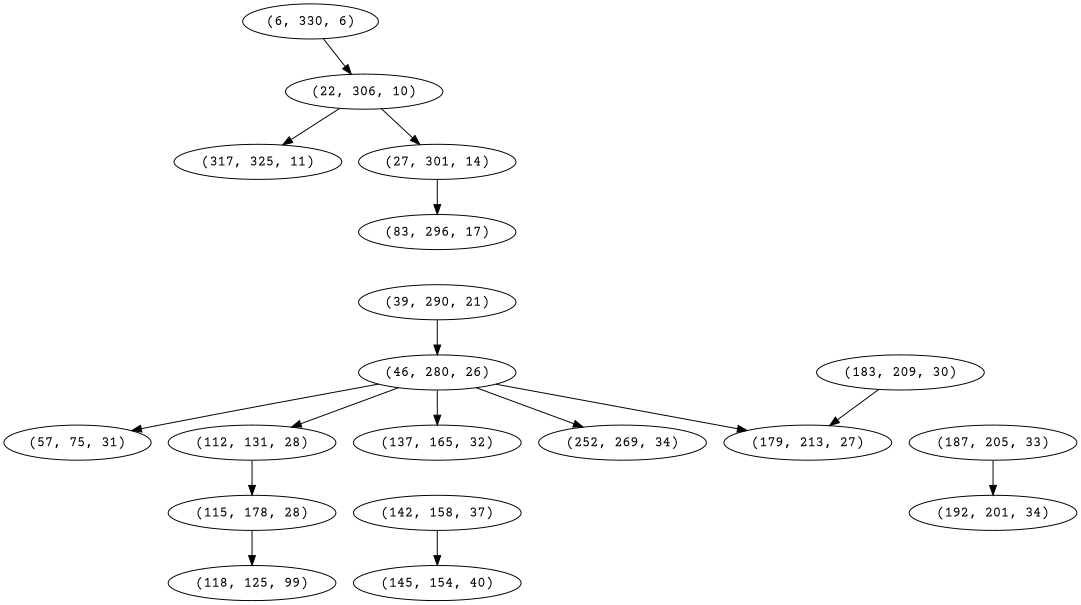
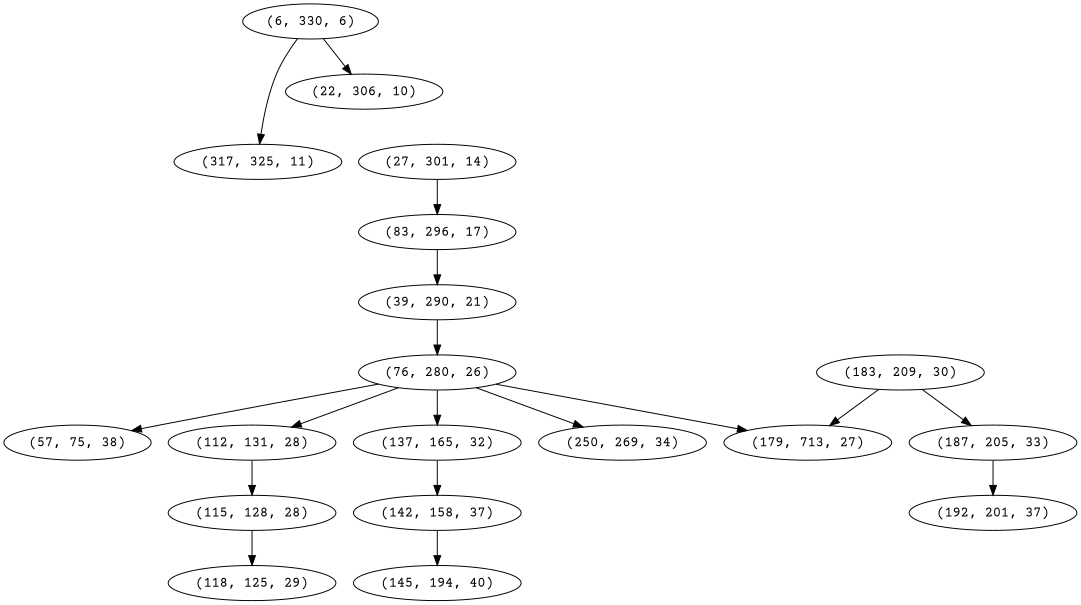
edge "(22, 306, 10)" -> "(27, 301, 14)": removed
edge "(22, 306, 10)" -> "(317, 325, 11)": now "(6, 330, 6)" -> "(317, 325, 11)"
edge "(83, 296, 17)" -> "(39, 290, 21)": added
node "(46, 280, 26)": label "(46, 280, 26)" -> "(76, 280, 26)"
edge "(183, 209, 30)" -> "(187, 205, 33)": added
node "(57, 75, 31)": label "(57, 75, 31)" -> "(57, 75, 38)"
node "(252, 269, 34)": label "(252, 269, 34)" -> "(250, 269, 34)"
node "(179, 213, 27)": label "(179, 213, 27)" -> "(179, 713, 27)"
edge "(137, 165, 32)" -> "(142, 158, 37)": added
node "(115, 178, 28)": label "(115, 178, 28)" -> "(115, 128, 28)"
node "(192, 201, 34)": label "(192, 201, 34)" -> "(192, 201, 37)"
node "(118, 125, 99)": label "(118, 125, 99)" -> "(118, 125, 29)"
node "(145, 154, 40)": label "(145, 154, 40)" -> "(145, 194, 40)"
